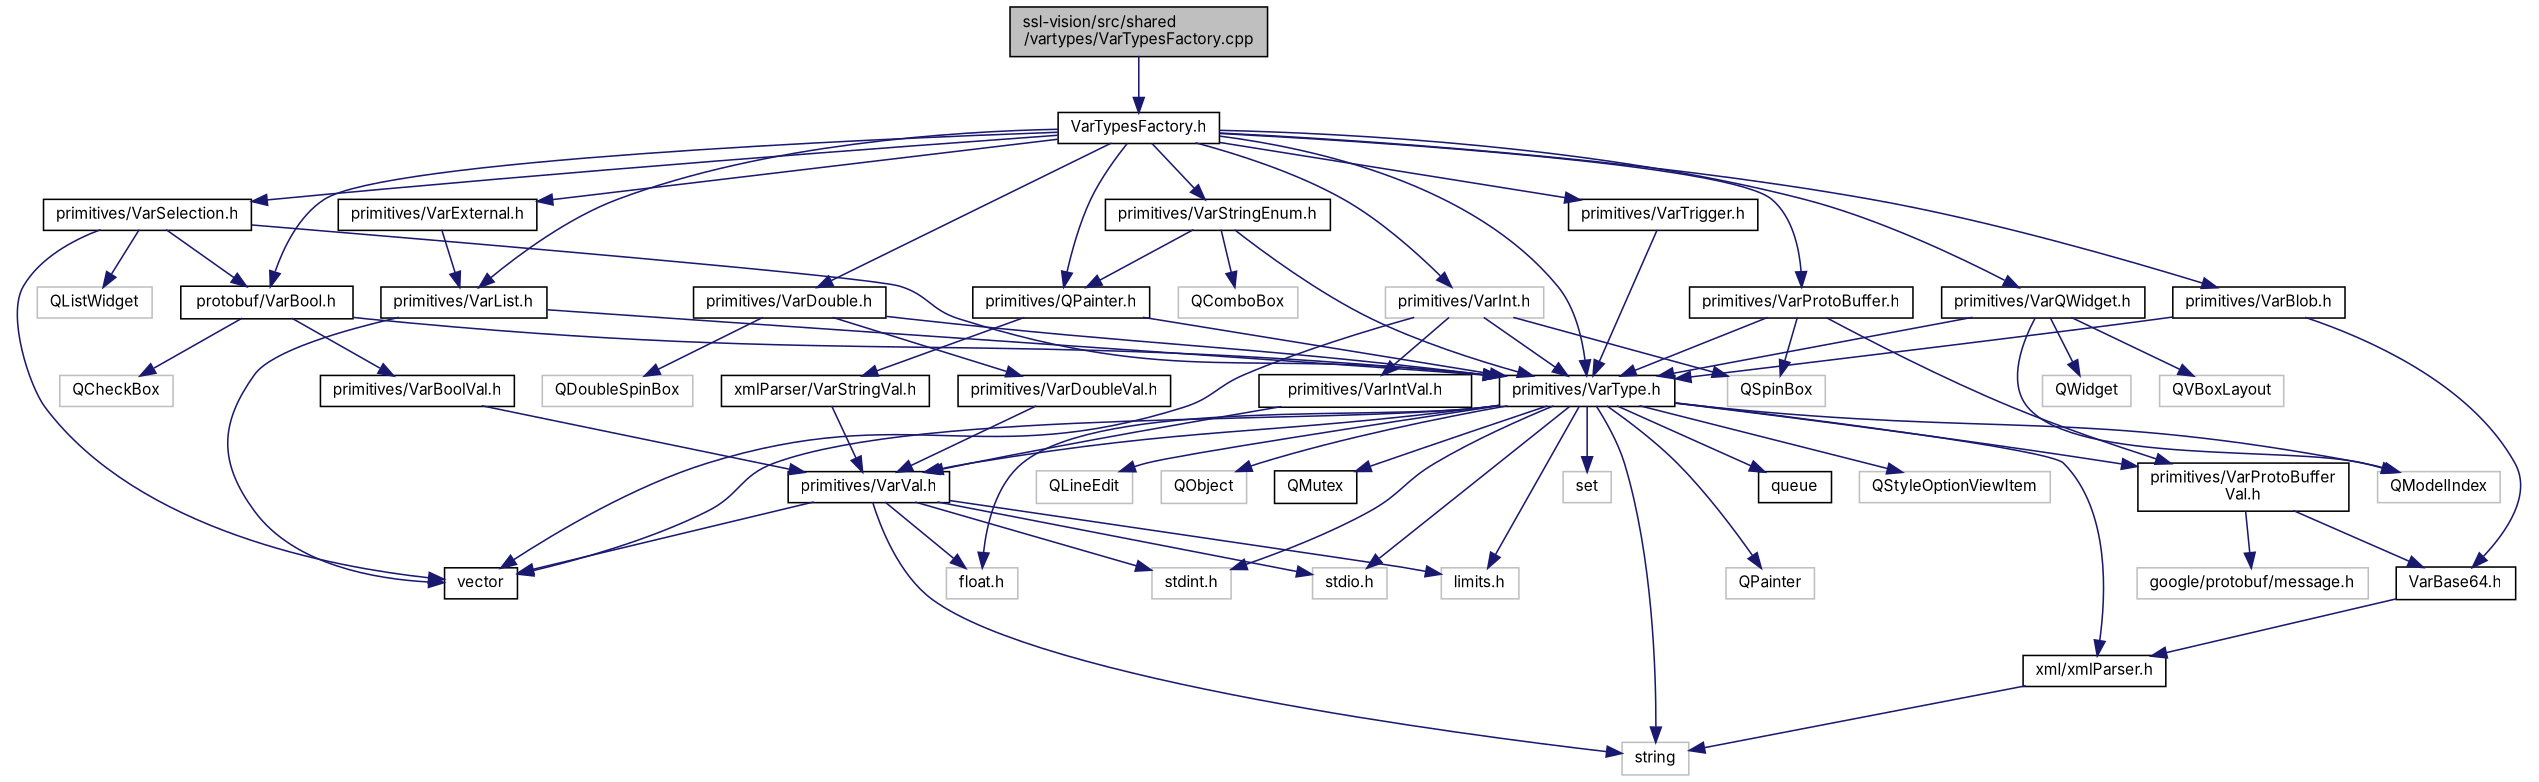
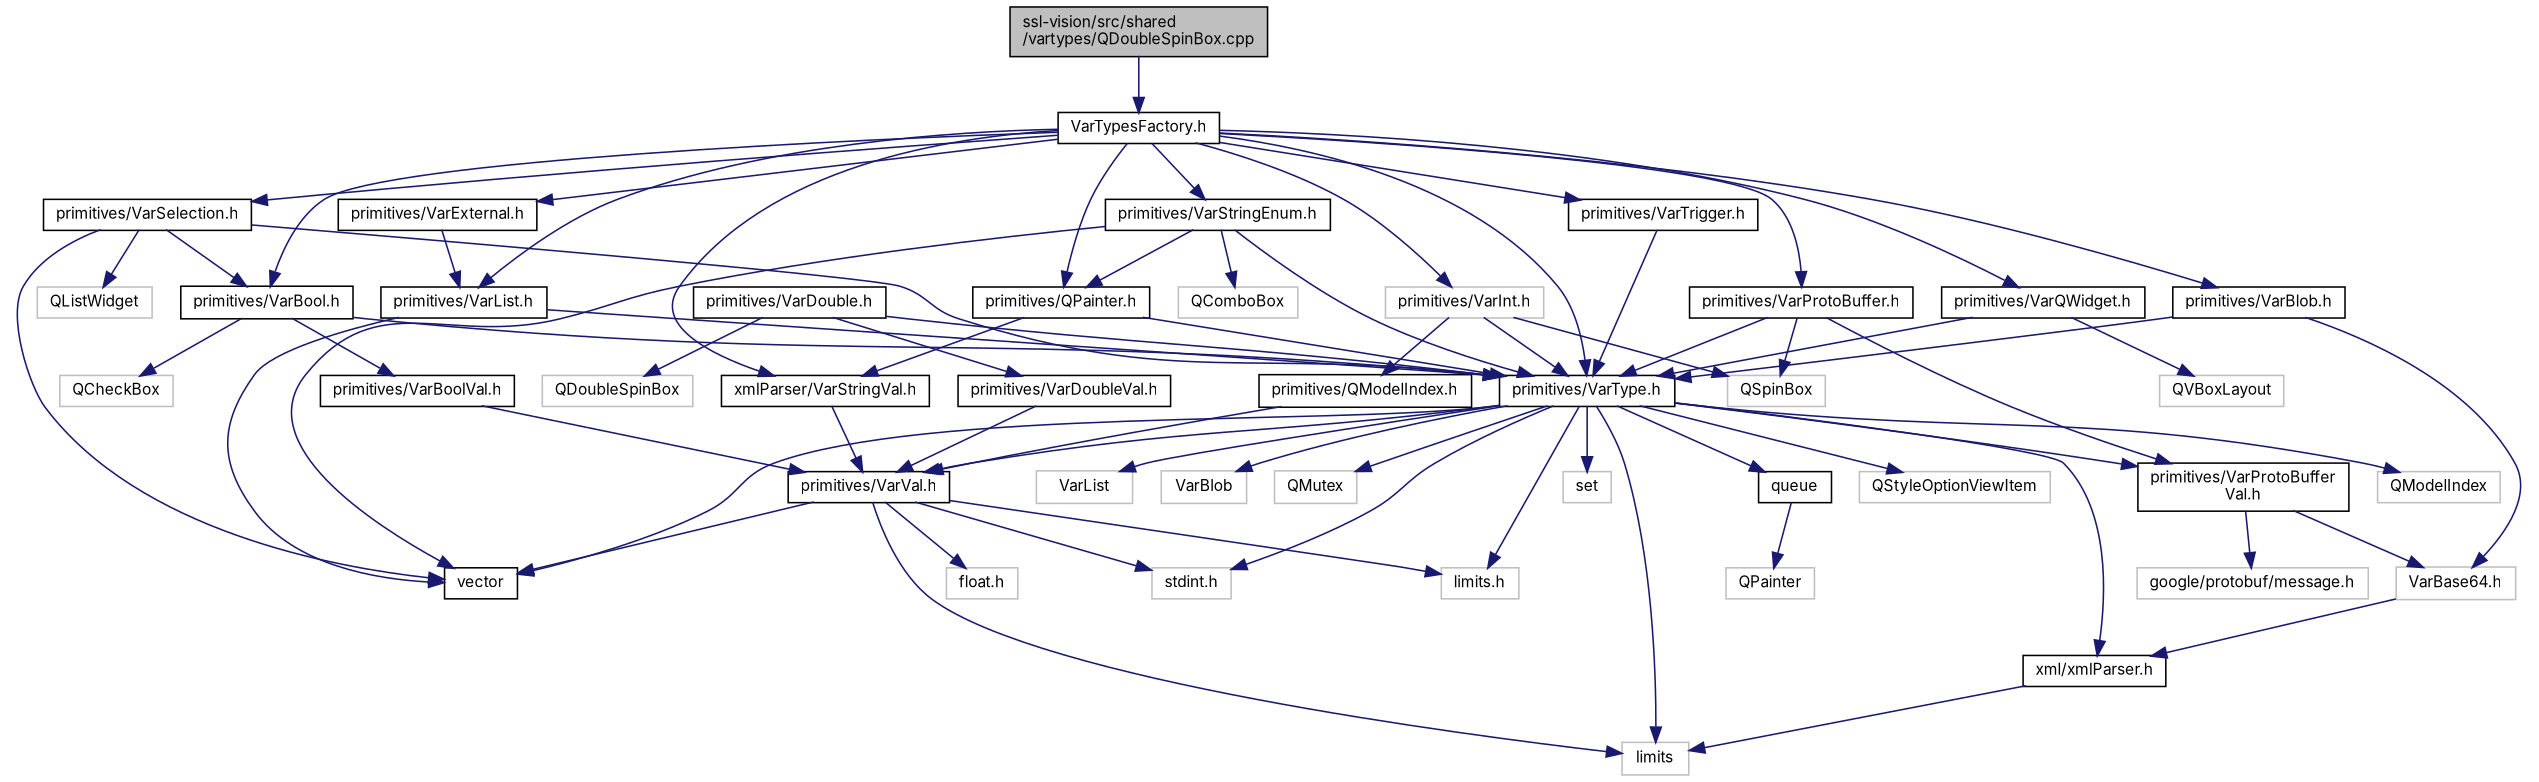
node "ssl-vision/src/shared /vartypes/VarTypesFactory.cpp": label "ssl-vision/src/shared /vartypes/VarTypesFactory.cpp" -> "ssl-vision/src/shared /vartypes/QDoubleSpinBox.cpp"
edge "VarTypesFactory.h" -> "primitives/VarDouble.h": now "VarTypesFactory.h" -> "xmlParser/VarStringVal.h"
node "protobuf/VarBool.h": label "protobuf/VarBool.h" -> "primitives/VarBool.h"
node "primitives/VarIntVal.h": label "primitives/VarIntVal.h" -> "primitives/QModelIndex.h"
node "QWidget": removed
edge "primitives/VarType.h" -> "float.h": removed
edge "primitives/VarInt.h" -> "vector": now "primitives/VarStringEnum.h" -> "vector"
edge "primitives/VarQWidget.h" -> "QModelIndex": removed
edge "primitives/VarType.h" -> "QPainter": now "queue" -> "QPainter"
node "QLineEdit": label "QLineEdit" -> "VarList"
node "QObject": label "QObject" -> "VarBlob"
node "QMutex": color black -> grey75
node "stdio.h": removed
node "VarBase64.h": color black -> grey75
node "string": label "string" -> "limits"
